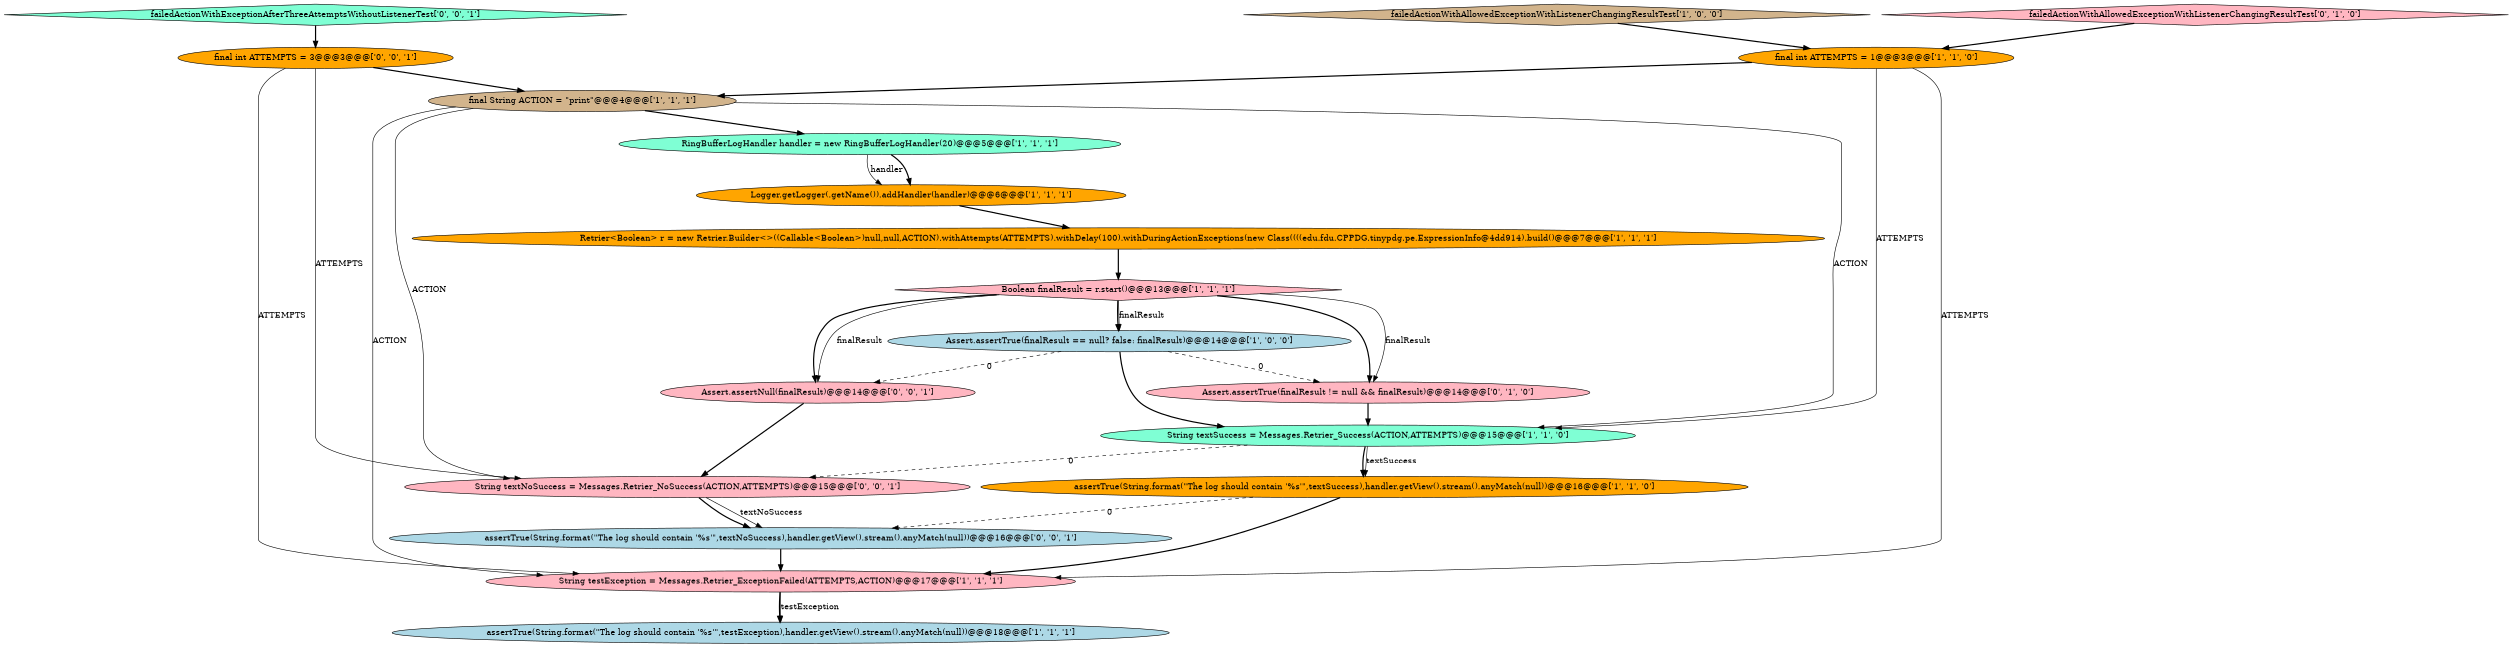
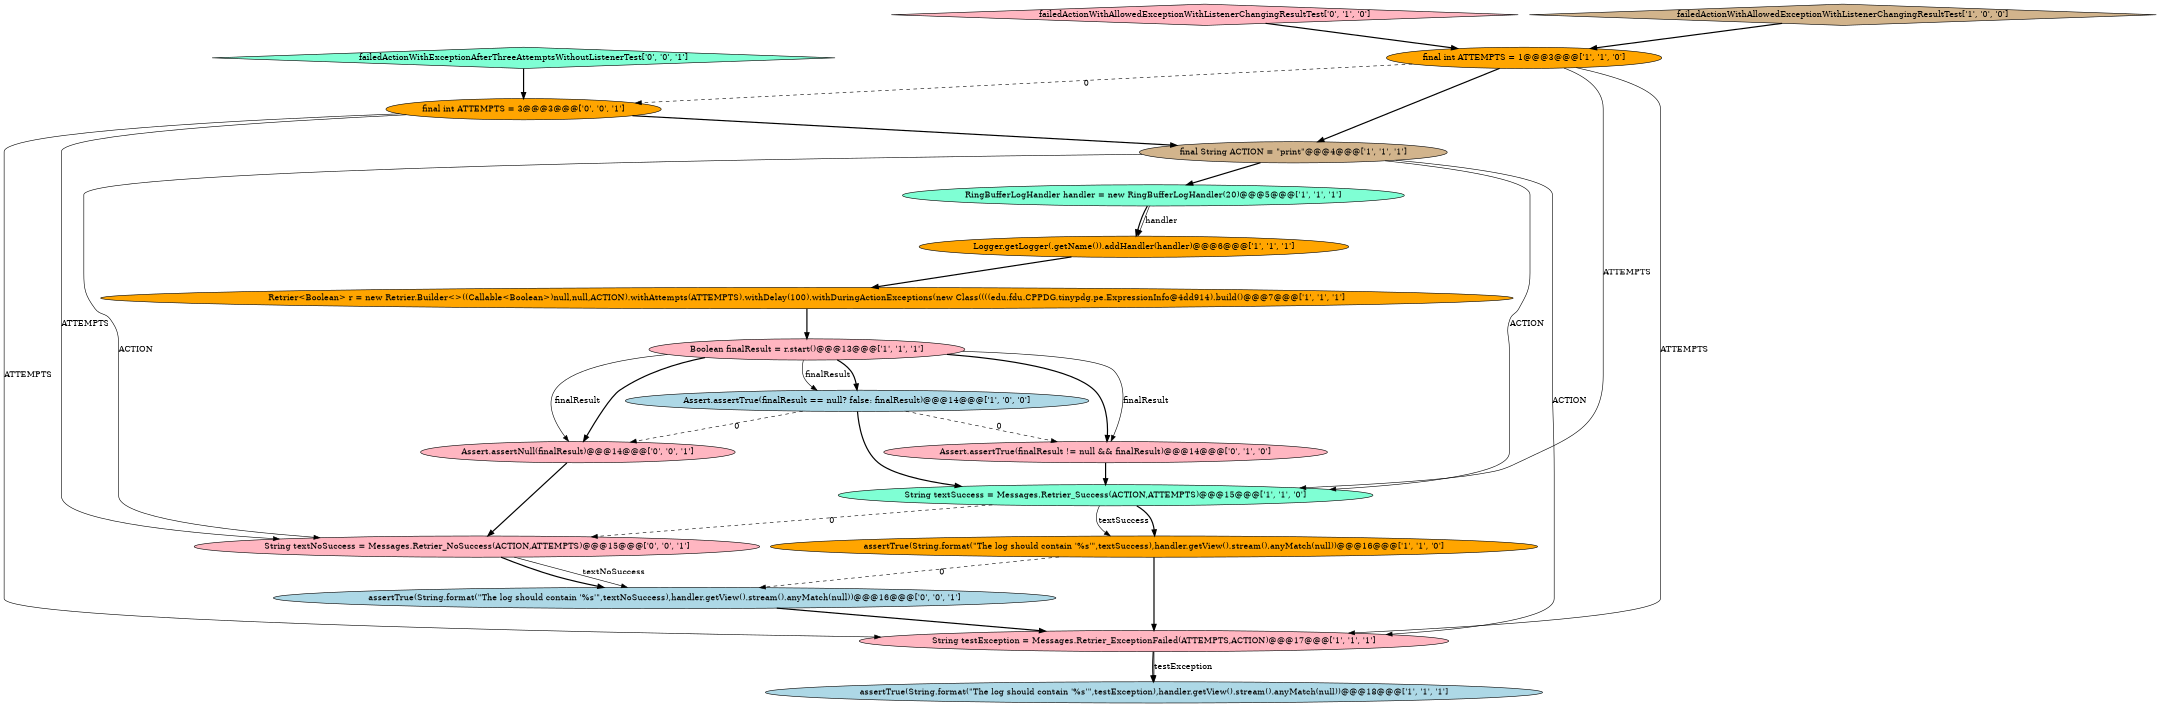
edge "final int ATTEMPTS = 1@@@3@@@['1', '1', '0']" -> "final int ATTEMPTS = 3@@@3@@@['0', '0', '1']": added, label "0"
node "Boolean finalResult = r.start()@@@13@@@['1', '1', '1']": shape diamond -> ellipse
